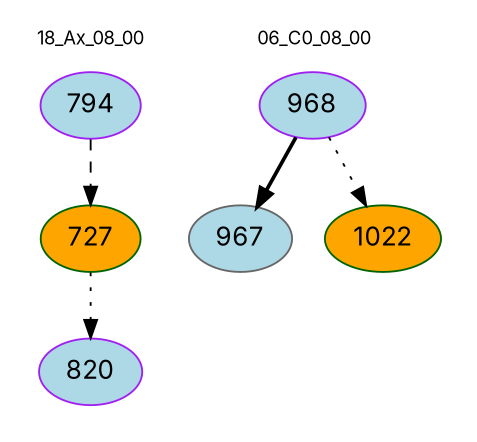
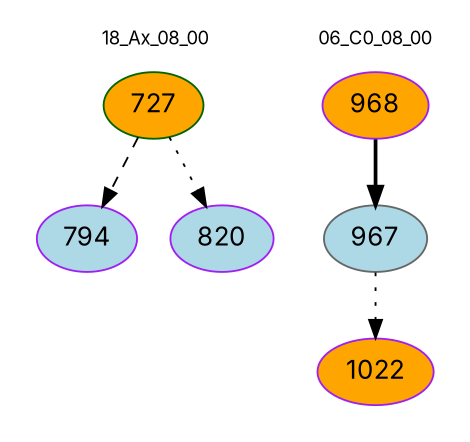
node "968": fillcolor lightblue -> orange
edge "794" -> "727": reversed
edge "968" -> "1022": now "967" -> "1022"
node "1022": color darkgreen -> purple
